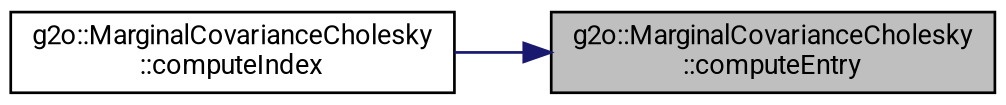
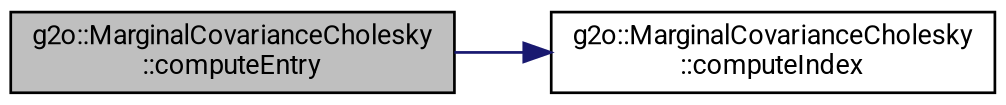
edge "g2o::MarginalCovarianceCholesky ::computeIndex" -> "g2o::MarginalCovarianceCholesky ::computeEntry": reversed
